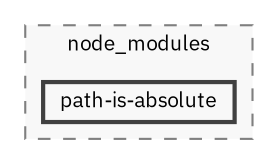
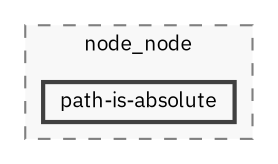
cluster "node_modules": label "node_modules" -> "node_node"
